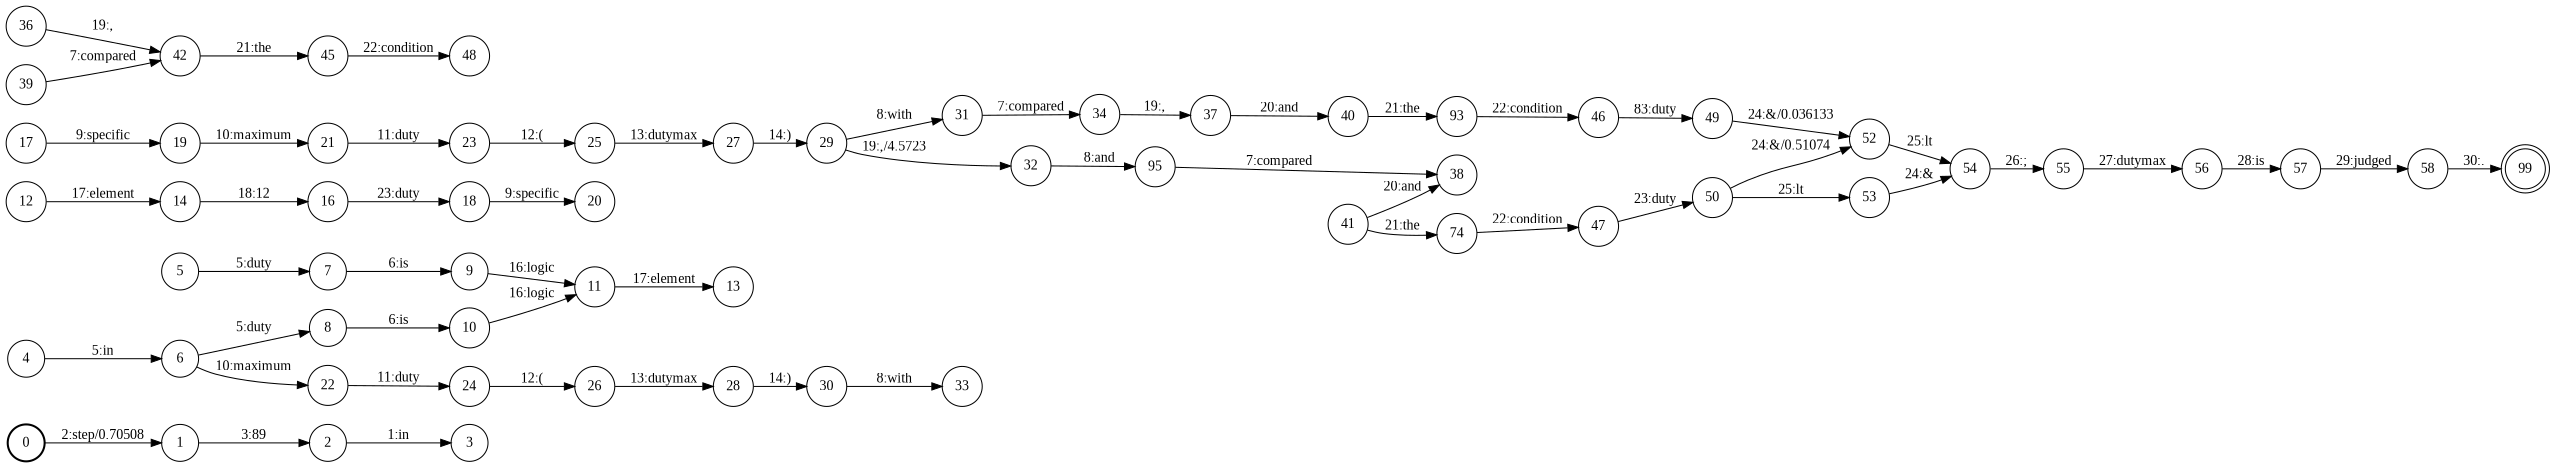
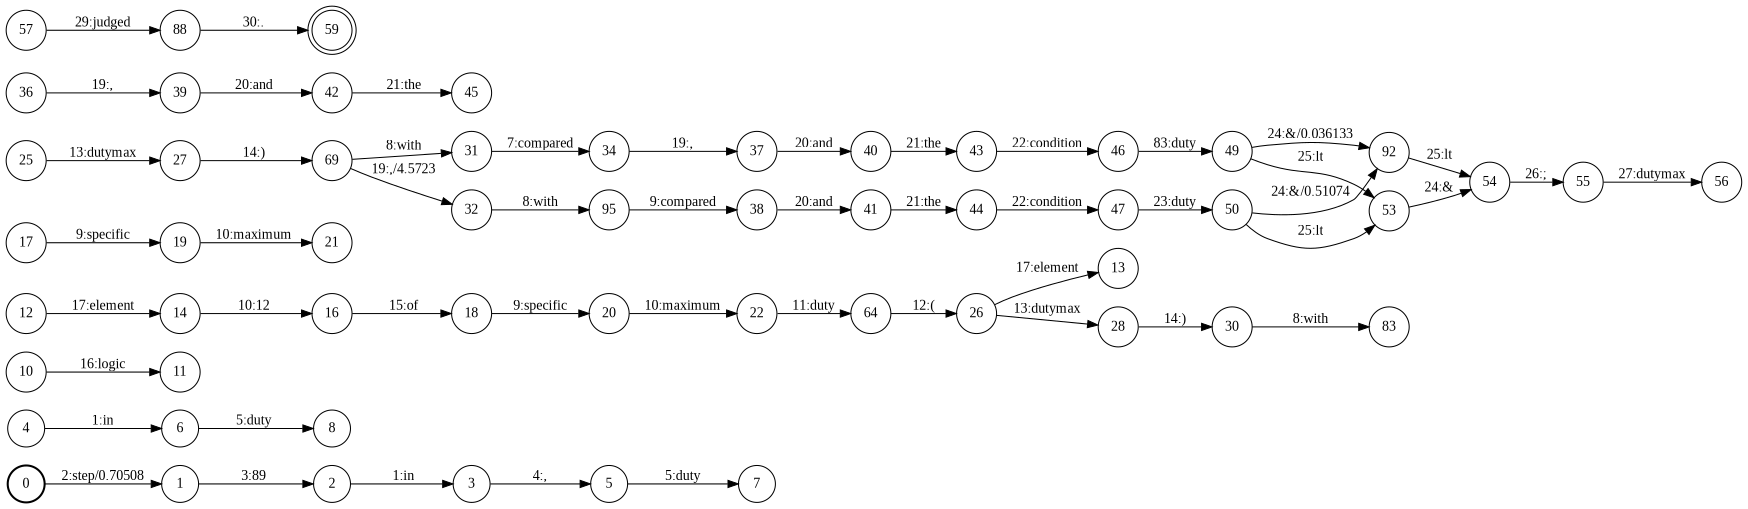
edge "36" -> "42": now "36" -> "39"
edge "39" -> "42": label "7:compared" -> "20:and"
node "48": removed
node "93": label "93" -> "43"
node "52": label "52" -> "92"
node "23": removed
node "29": label "29" -> "69"
edge "32" -> "95": label "8:and" -> "8:with"
edge "95" -> "38": label "7:compared" -> "9:compared"
edge "56" -> "57": removed, label "28:is"
node "58": label "58" -> "88"
node "99": label "99" -> "59"
edge "49" -> "53": added, label "25:lt"
edge "14" -> "16": label "18:12" -> "10:12"
edge "16" -> "18": label "23:duty" -> "15:of"
edge "41" -> "38": reversed
node "74": label "74" -> "44"
node "9": removed
edge "11" -> "13": now "26" -> "13"
edge "8" -> "10": removed, label "6:is"
edge "4" -> "6": label "5:in" -> "1:in"
edge "6" -> "22": now "20" -> "22"
node "24": label "24" -> "64"
node "33": label "33" -> "83"
edge "3" -> "5": added, label "4:,"
